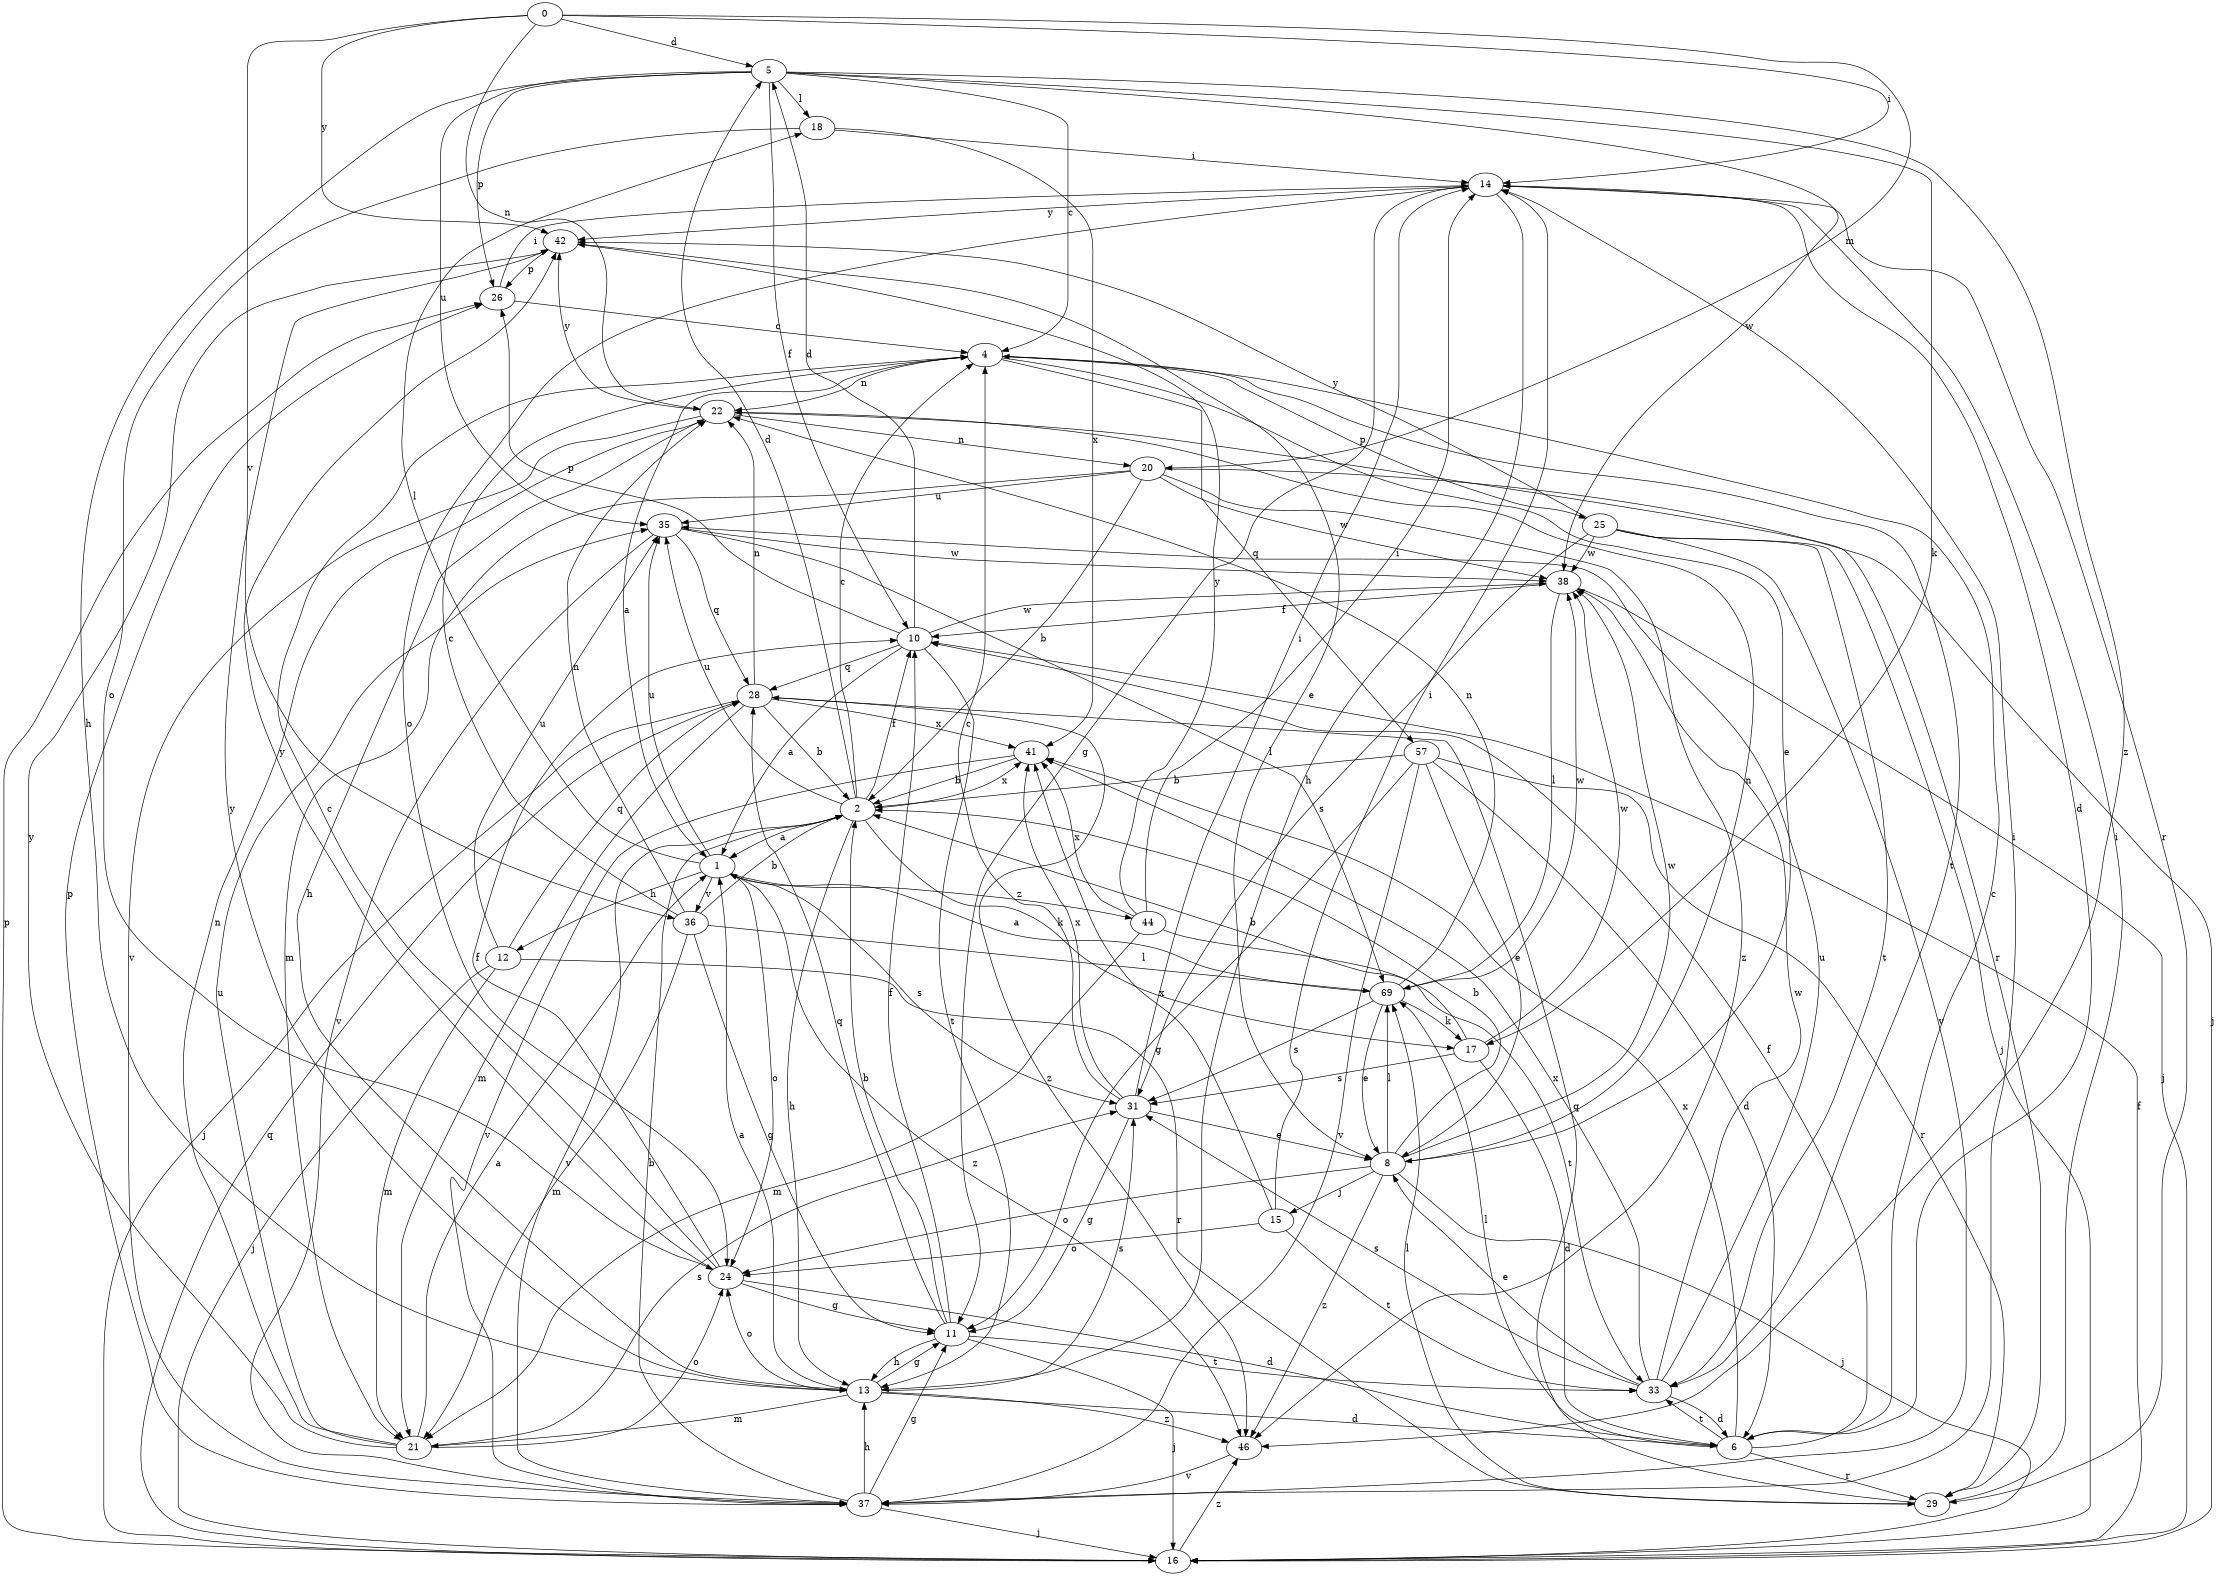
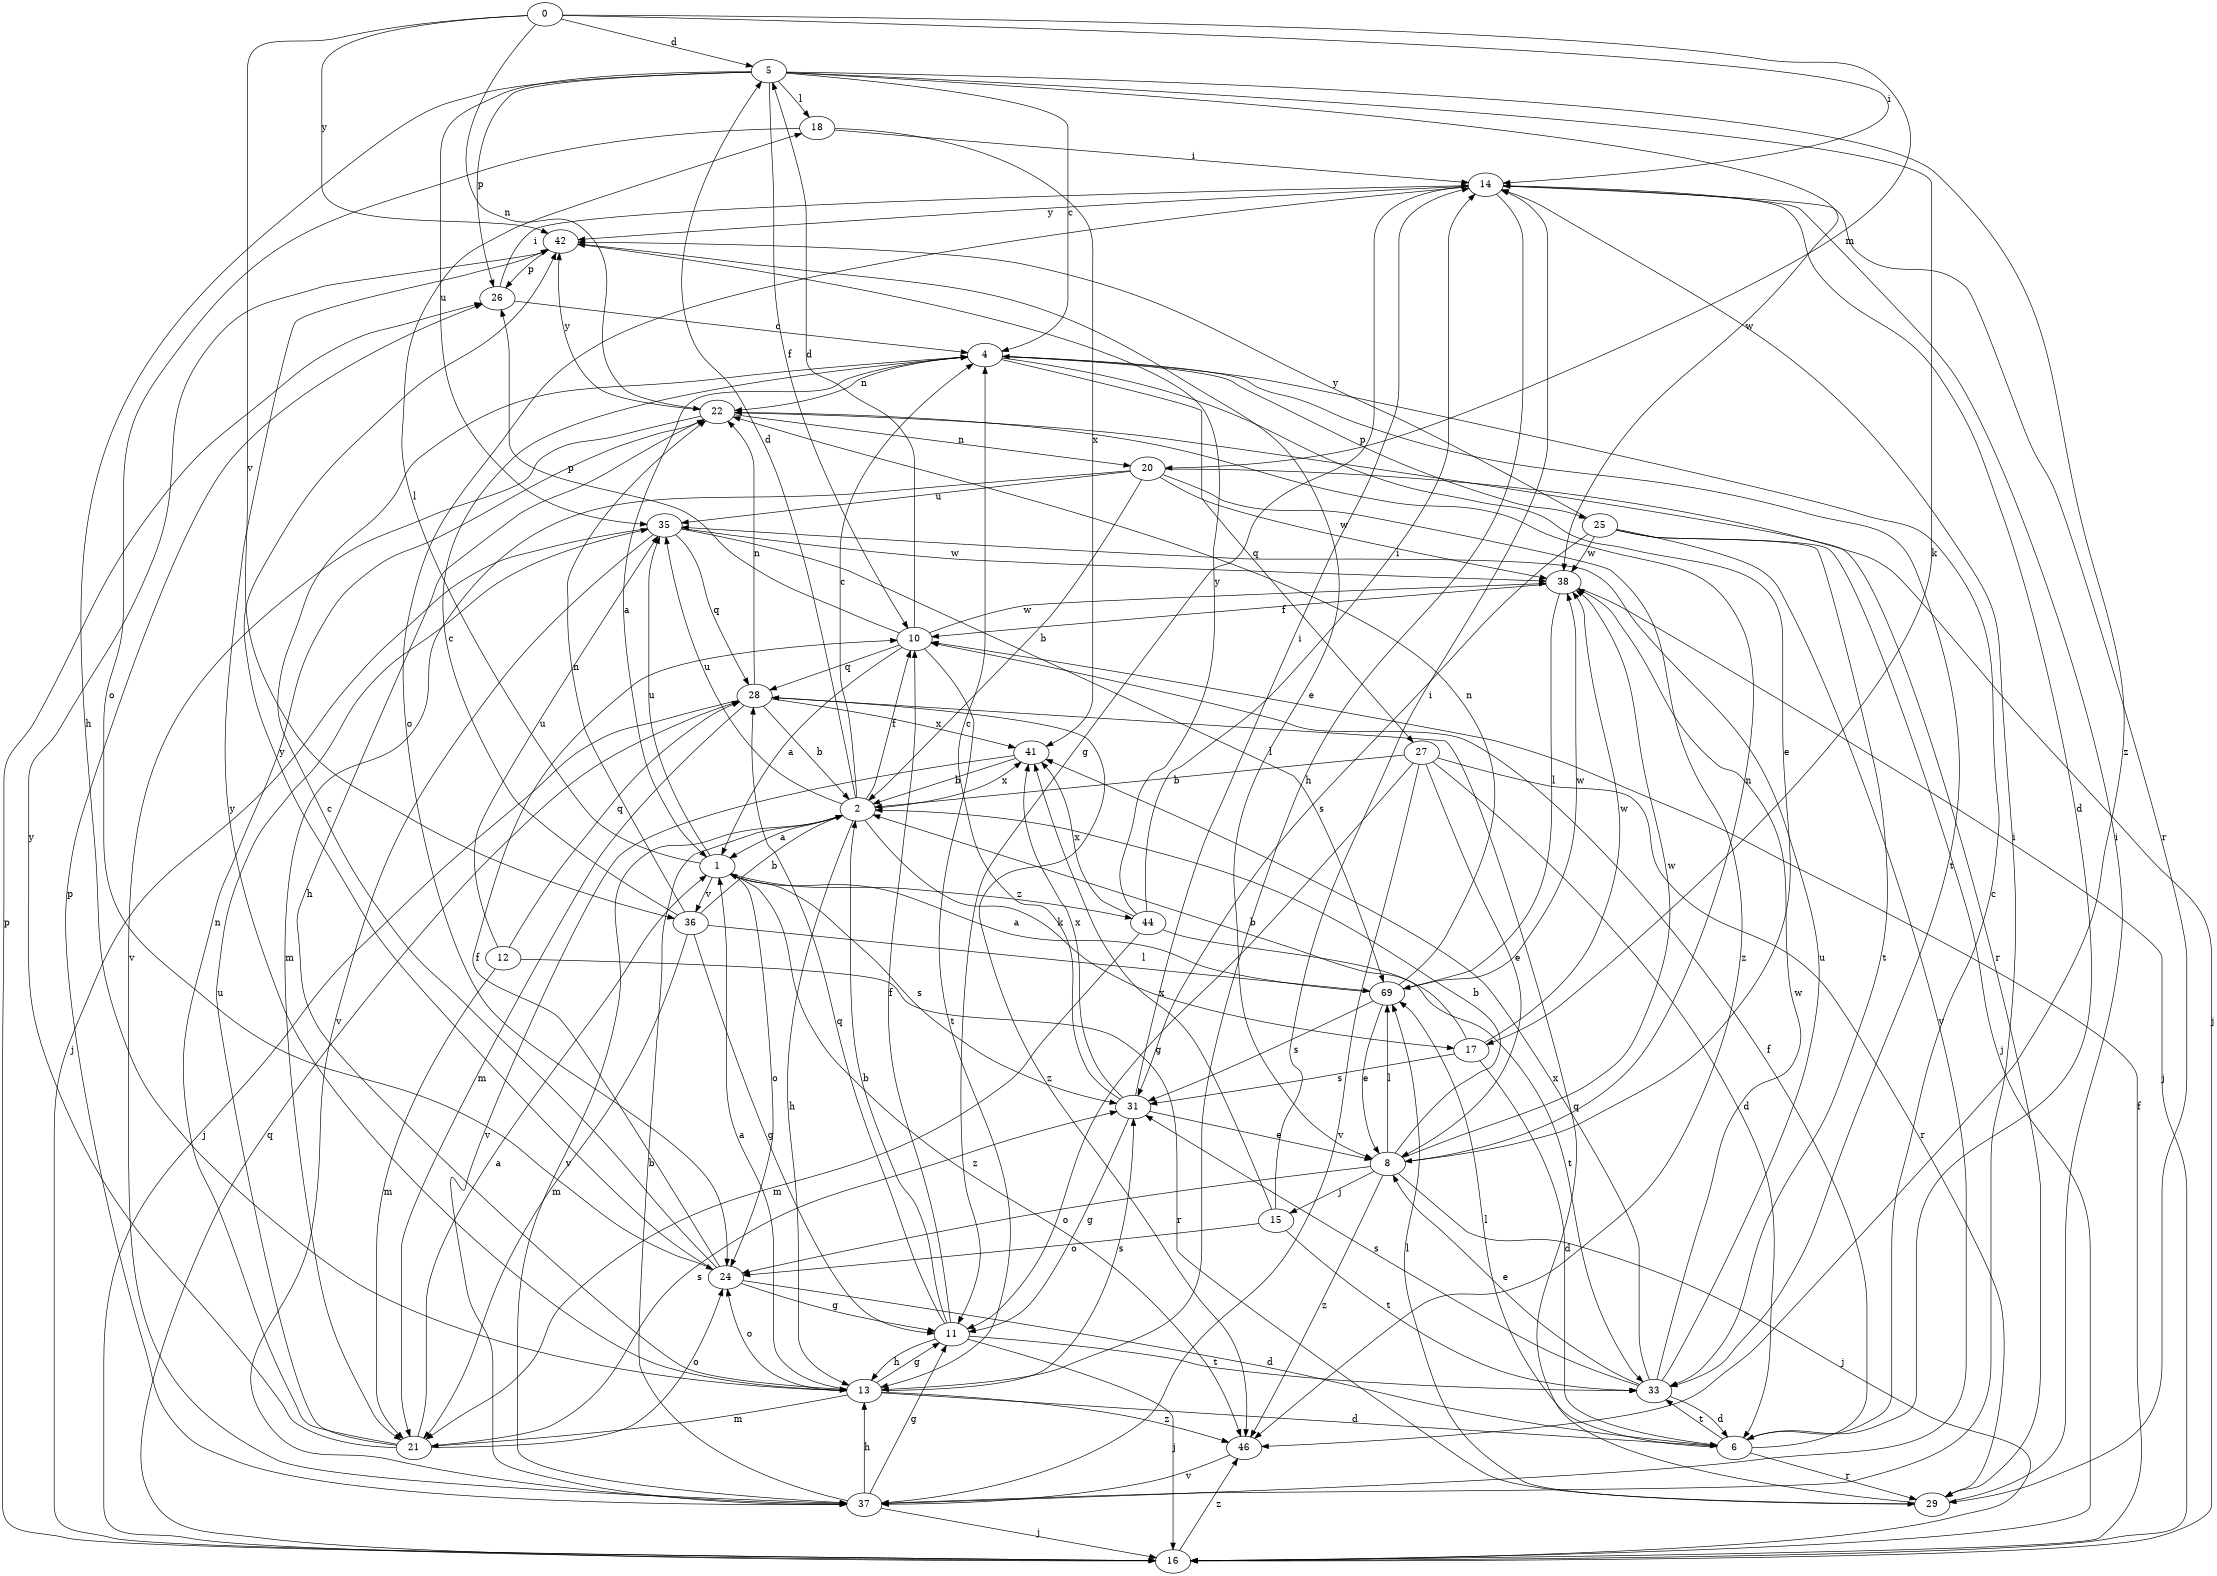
node "57": label "57" -> "27"
edge "1" -> "12": removed, label "h"
edge "6" -> "41": removed, label "x"
edge "69" -> "17": removed, label "k"
edge "12" -> "16": now "35" -> "16"
